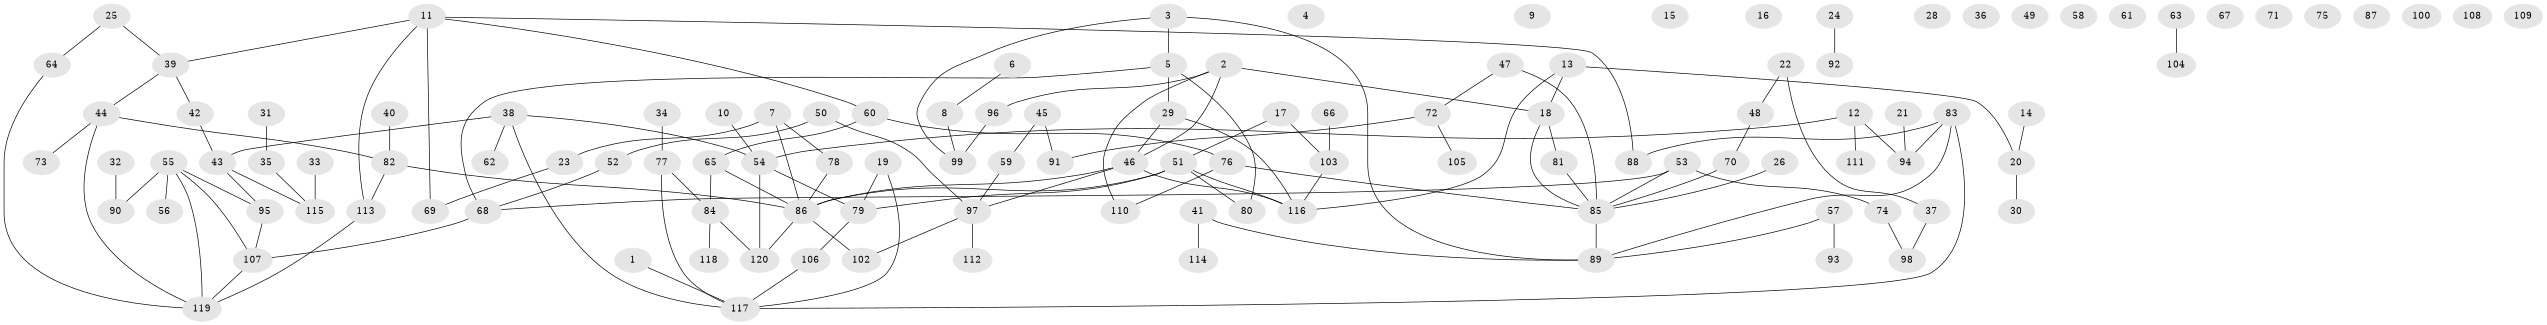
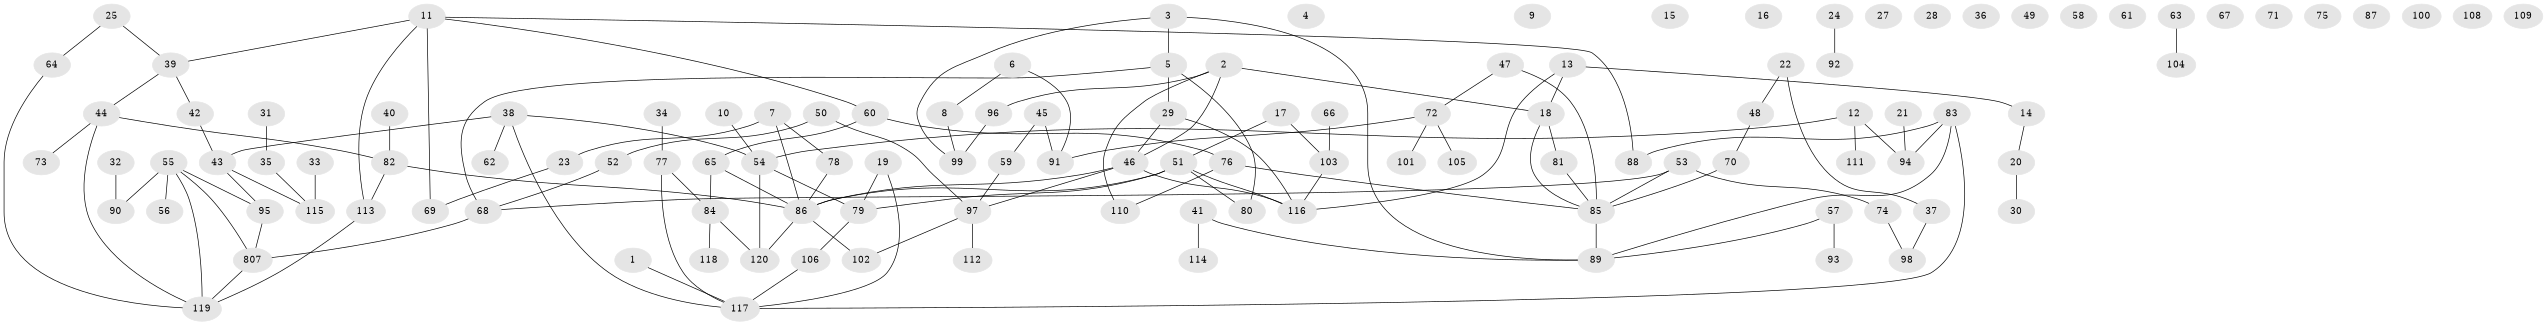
node "27": added
edge "13" -- "20": now "13" -- "14"
edge "6" -- "91": added
node "101": added
node "26": removed
node "107": label "107" -> "807"
